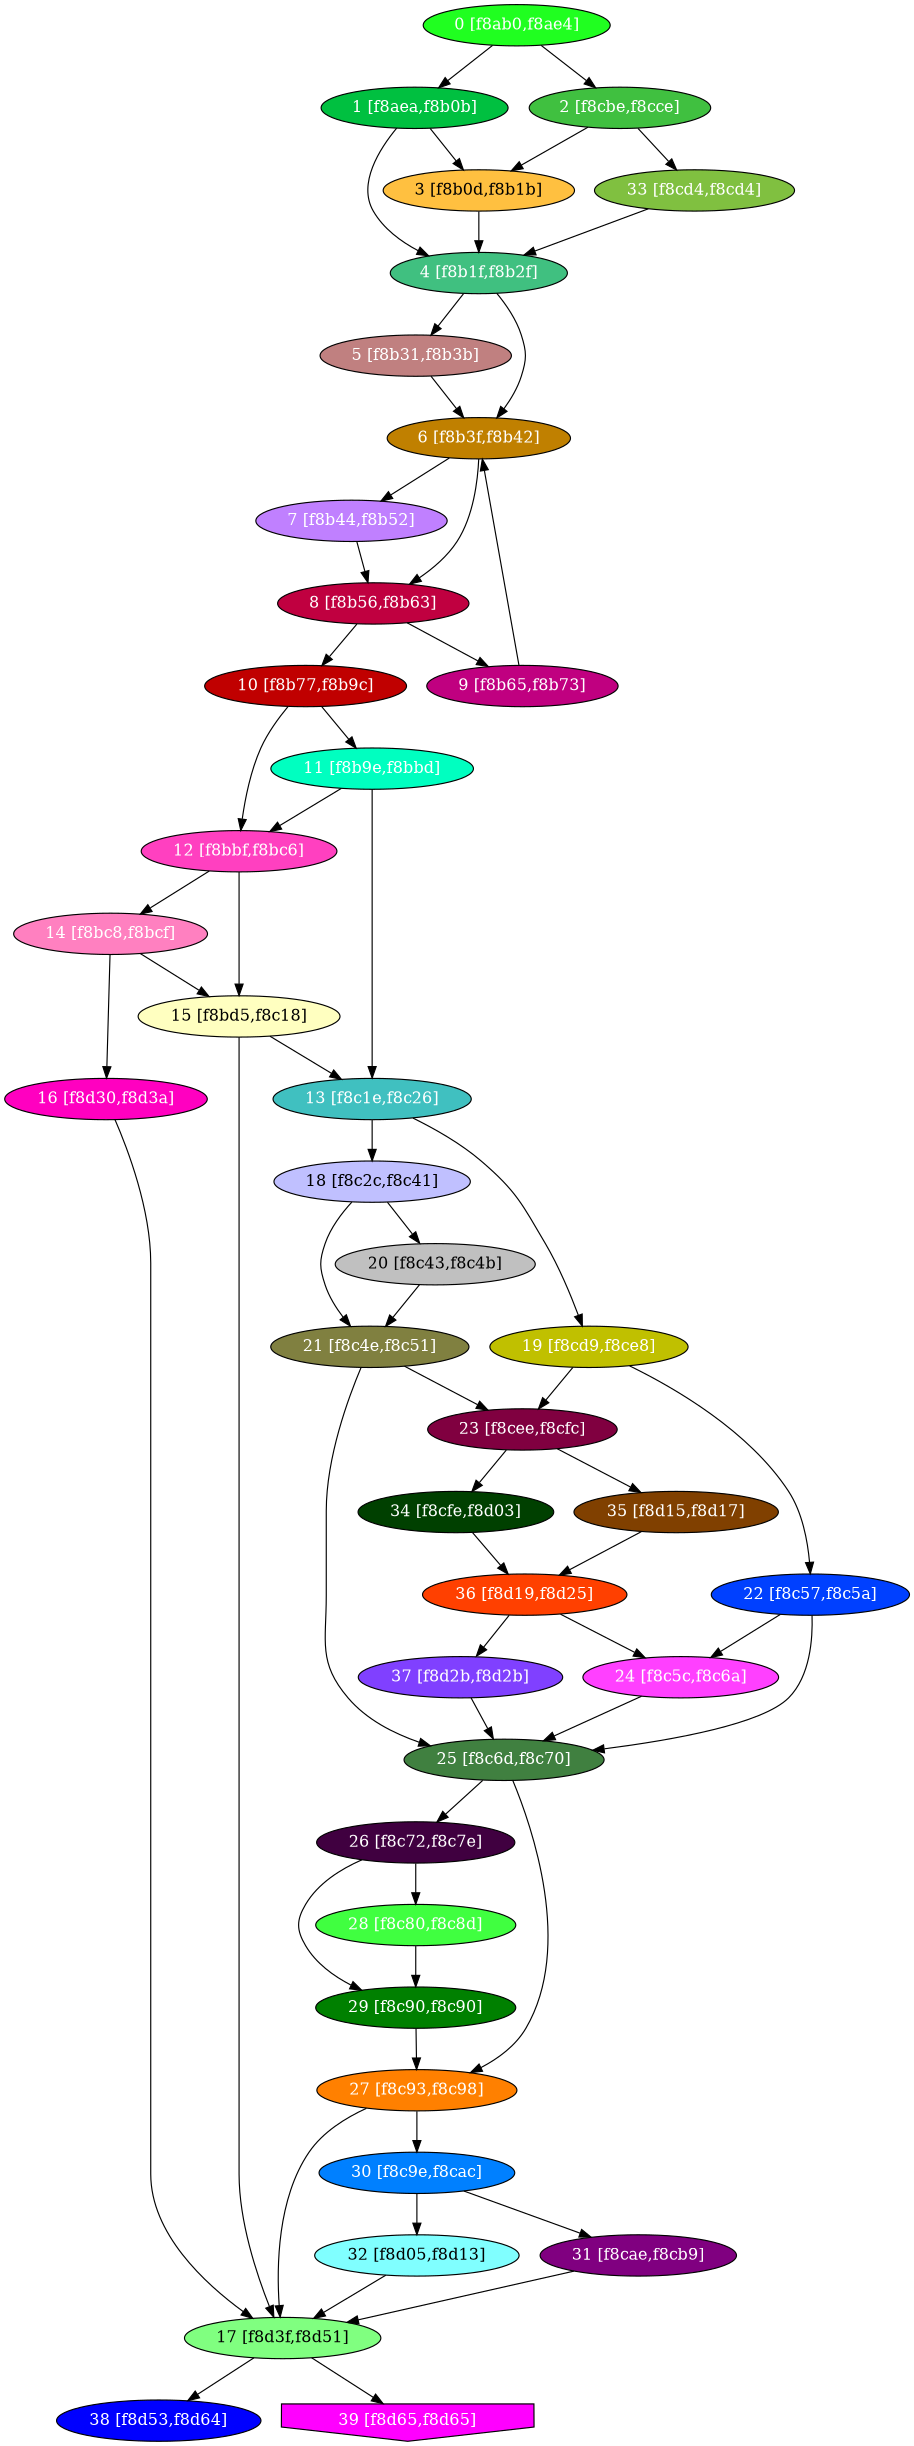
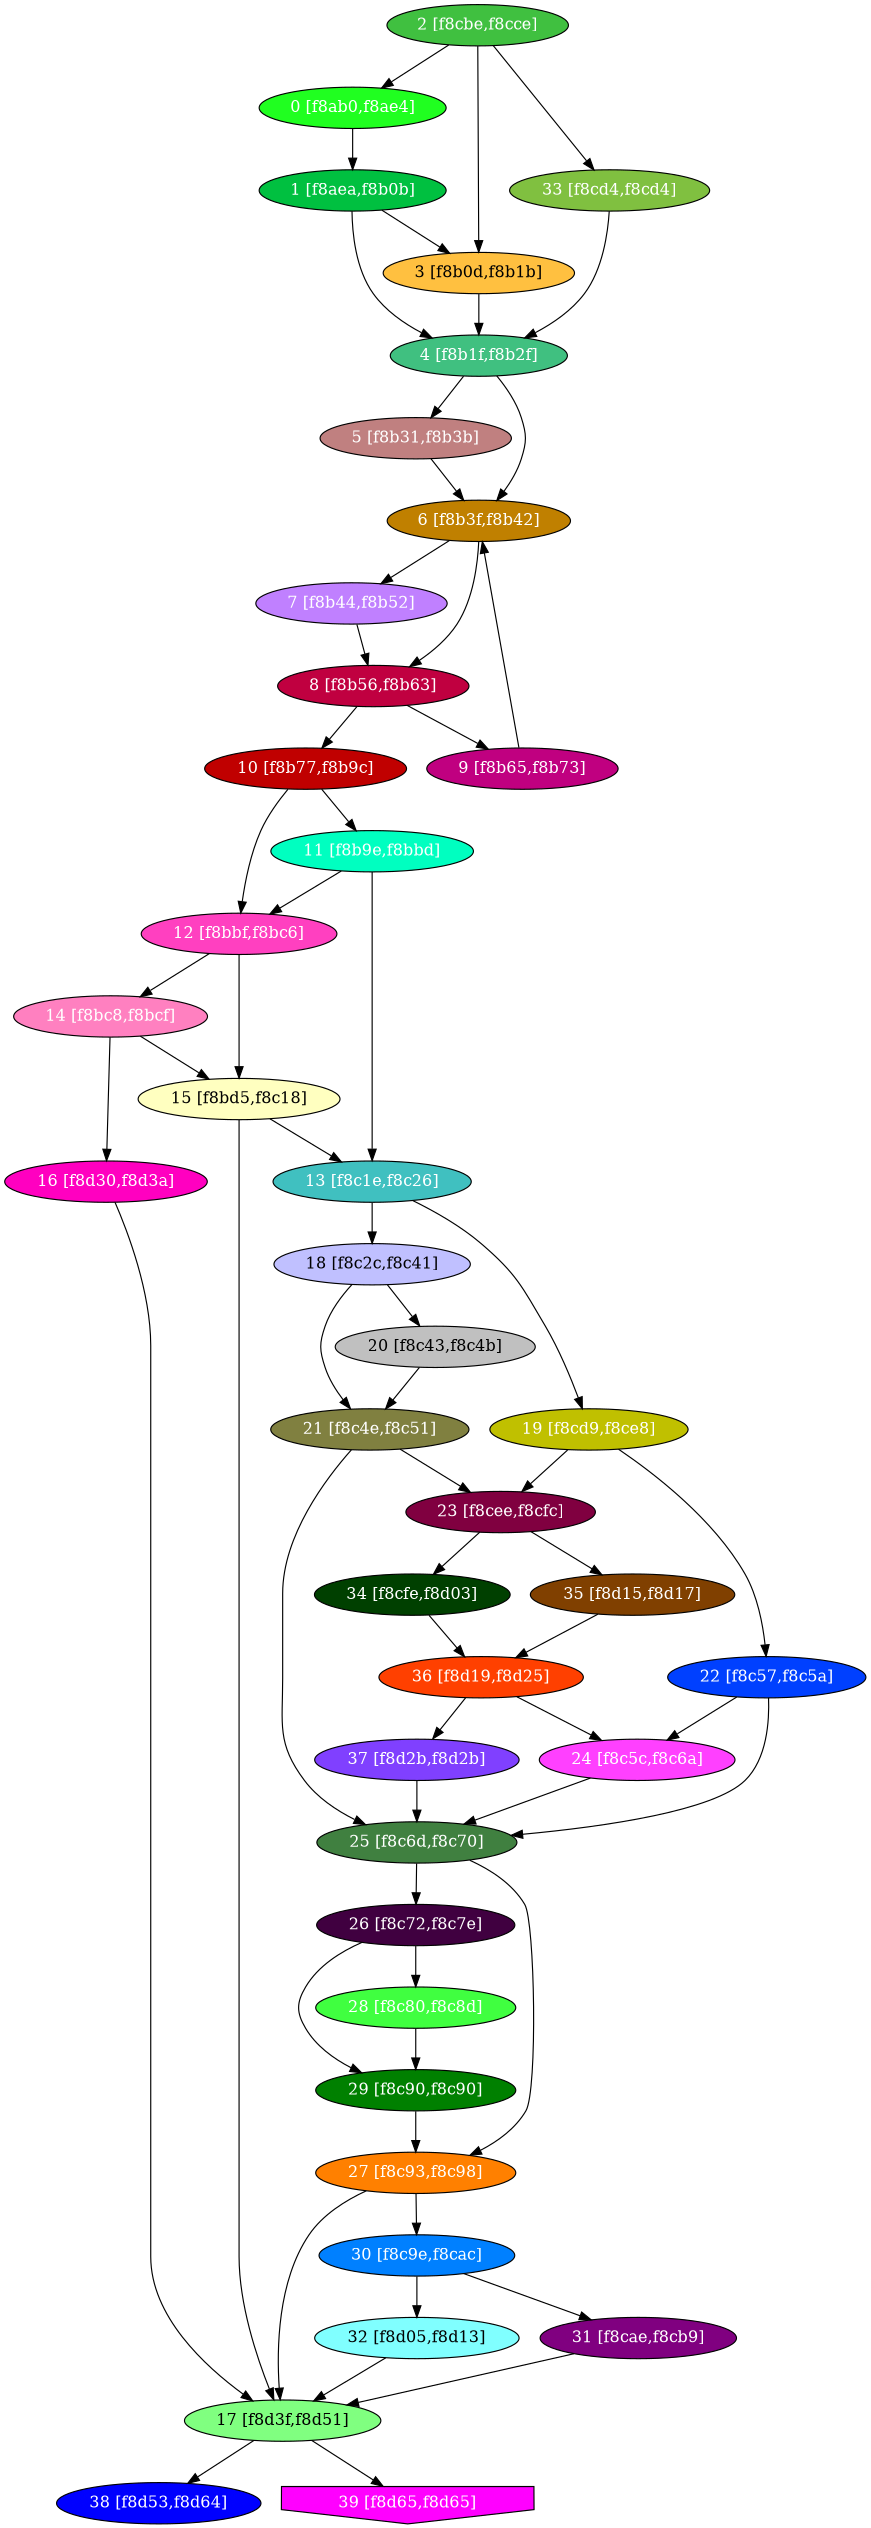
edge "0 [f8ab0,f8ae4]" -> "2 [f8cbe,f8cce]": reversed
